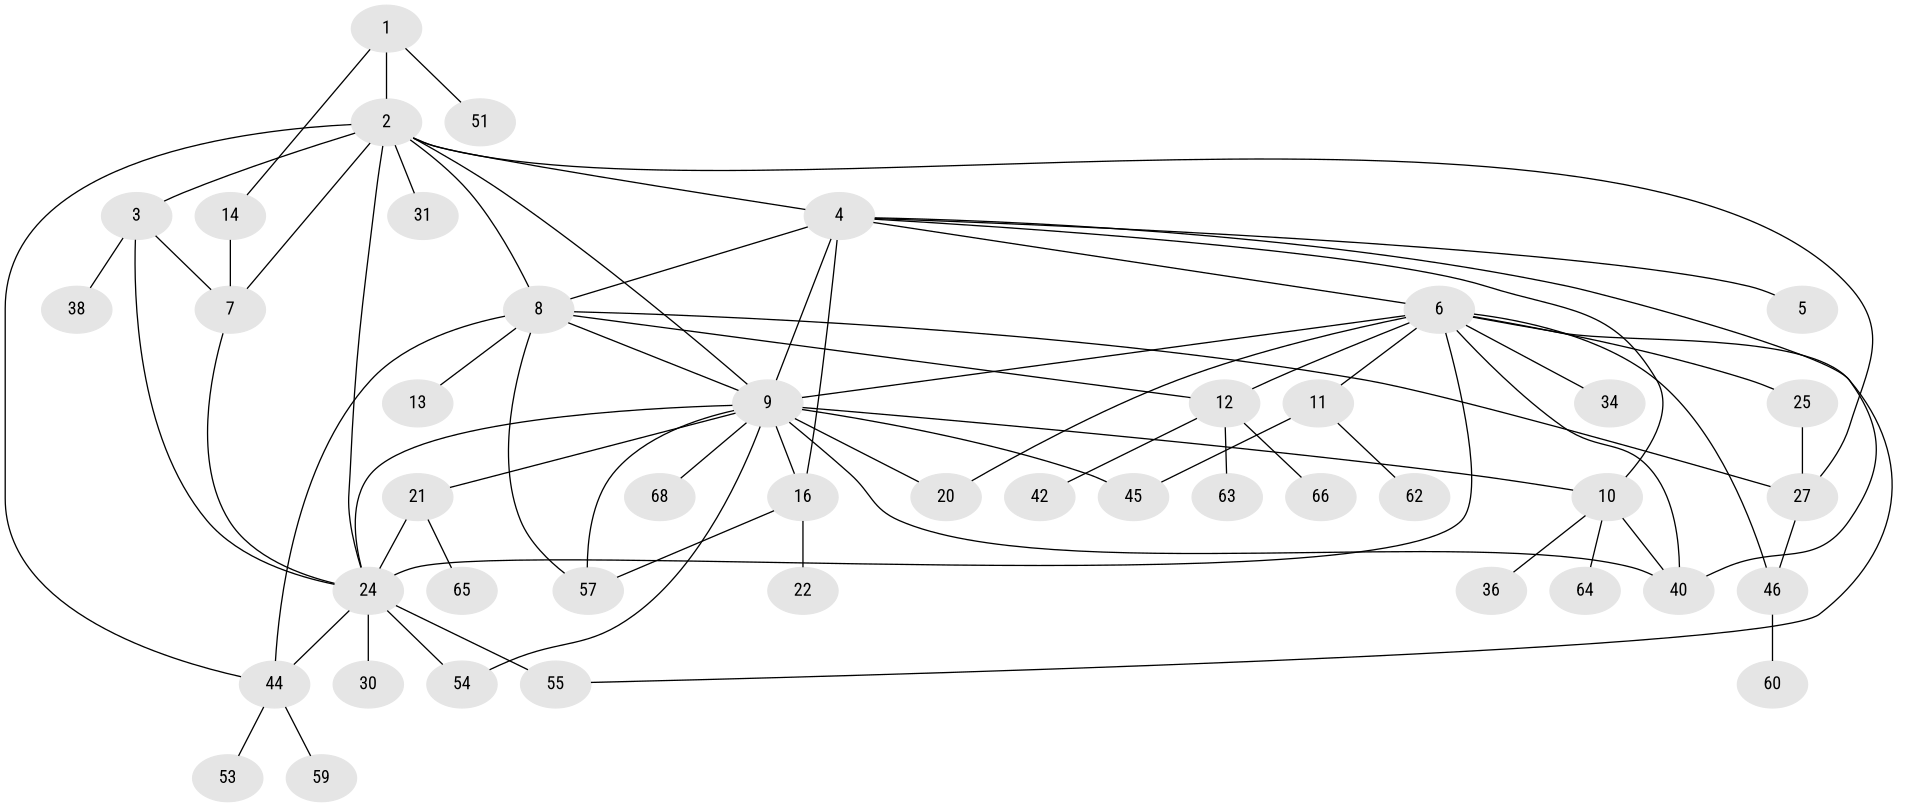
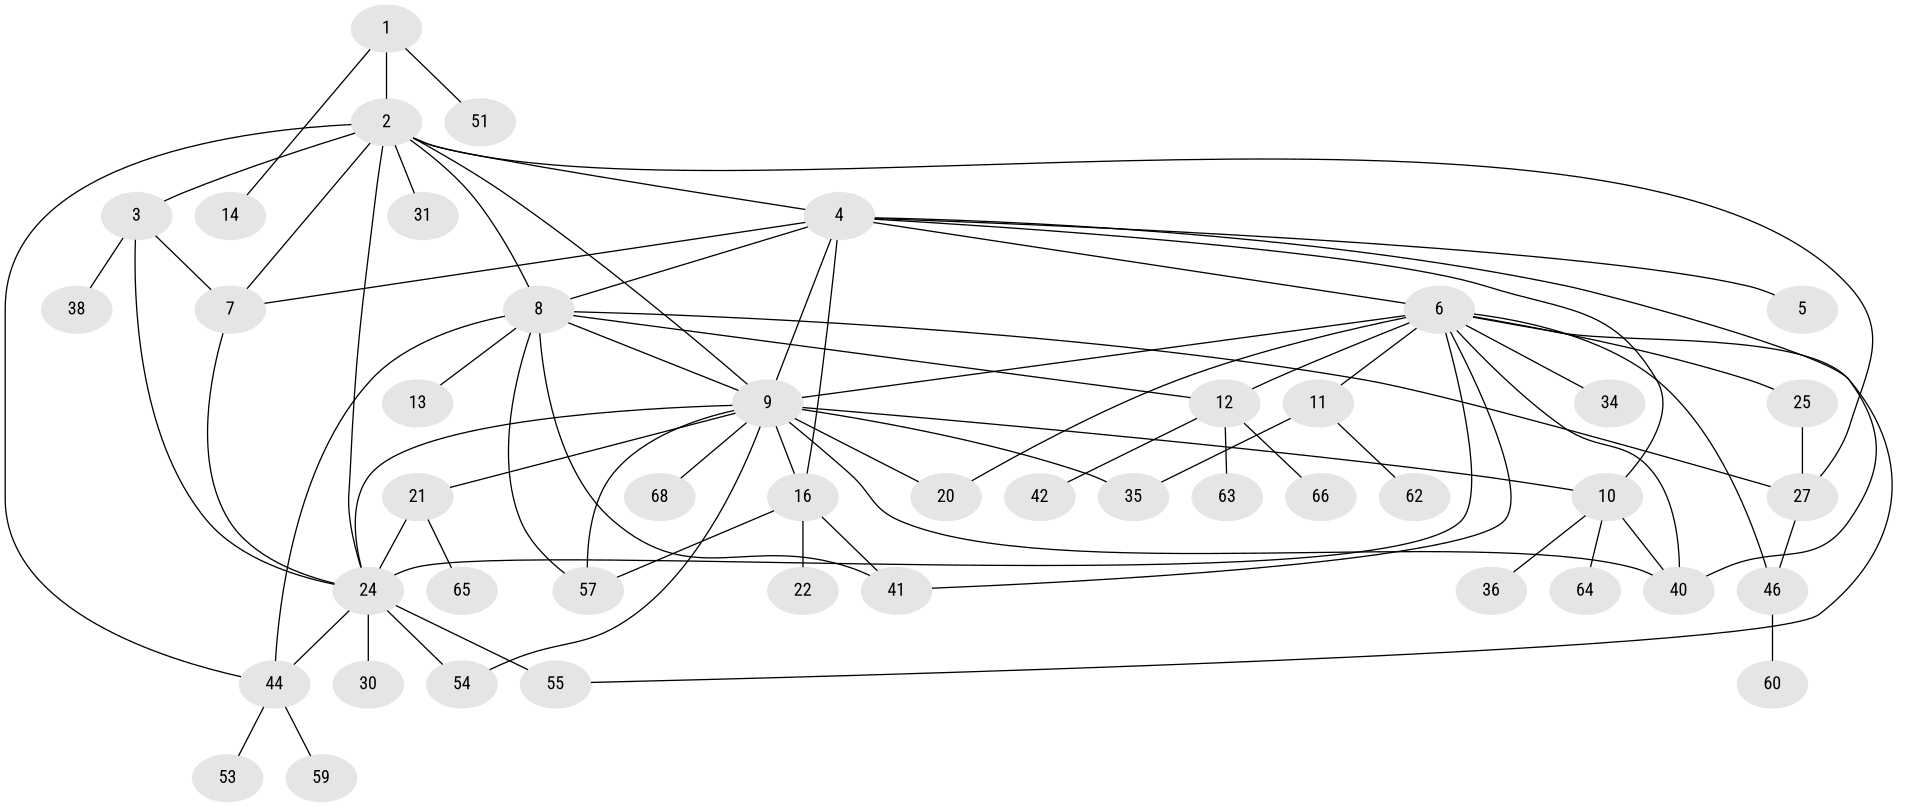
edge "14" -- "7": now "4" -- "7"
node "45": label "45" -> "35"
node "41": added
